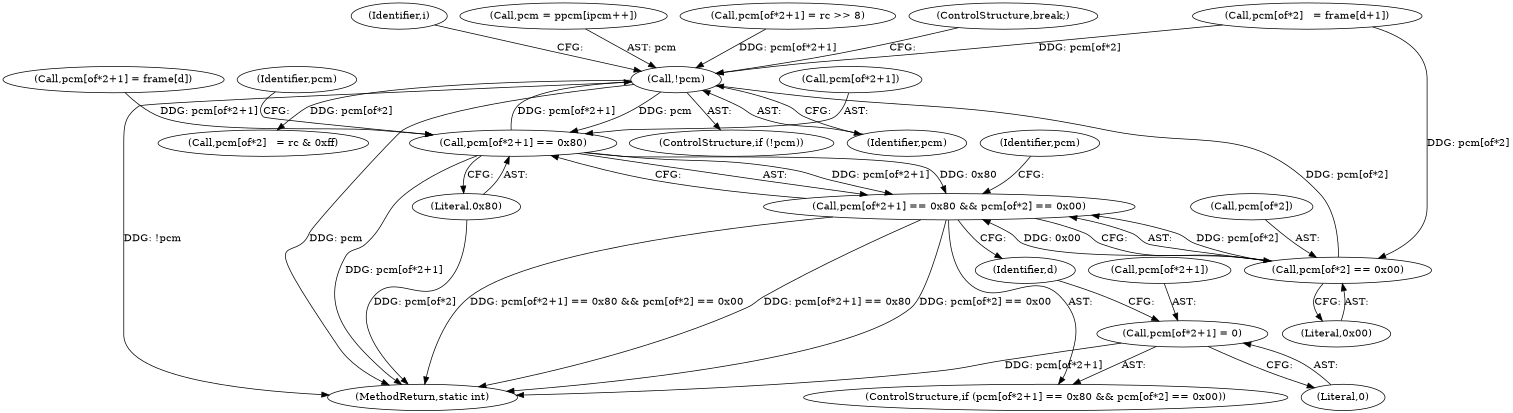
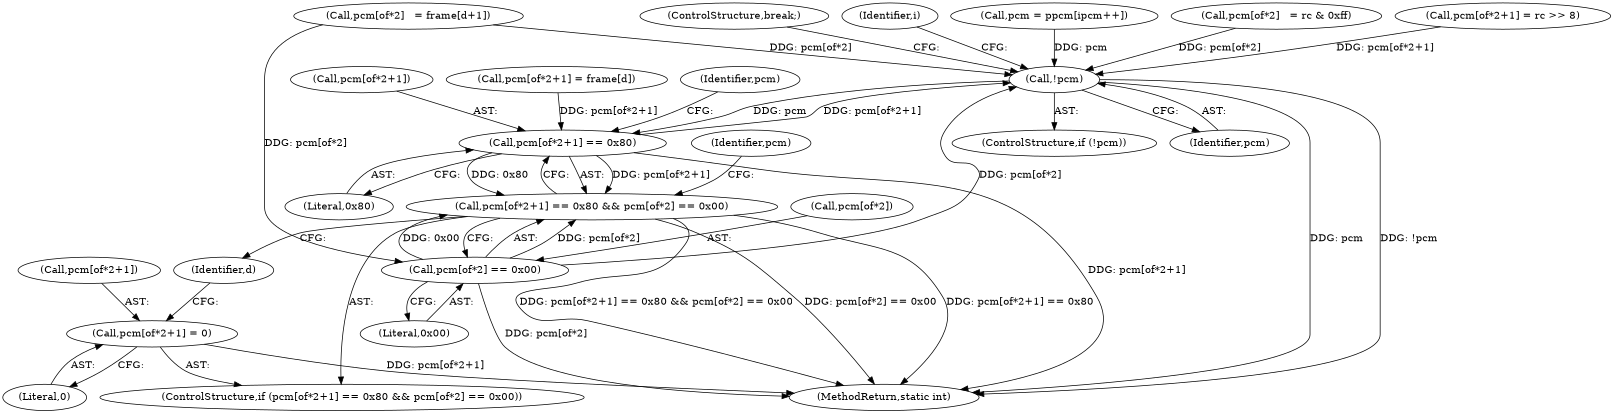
edge "(Call,pcm = ppcm[ipcm++])" -> "(Call,!pcm)": label "AST: pcm" -> "DDG: pcm"
edge "(Call,!pcm)" -> "(Call,pcm[of*2]   = rc & 0xff)": reversed
edge "(Literal,0x80)" -> "(MethodReturn,static int)": now "(Call,pcm[of*2] == 0x00)" -> "(MethodReturn,static int)"
